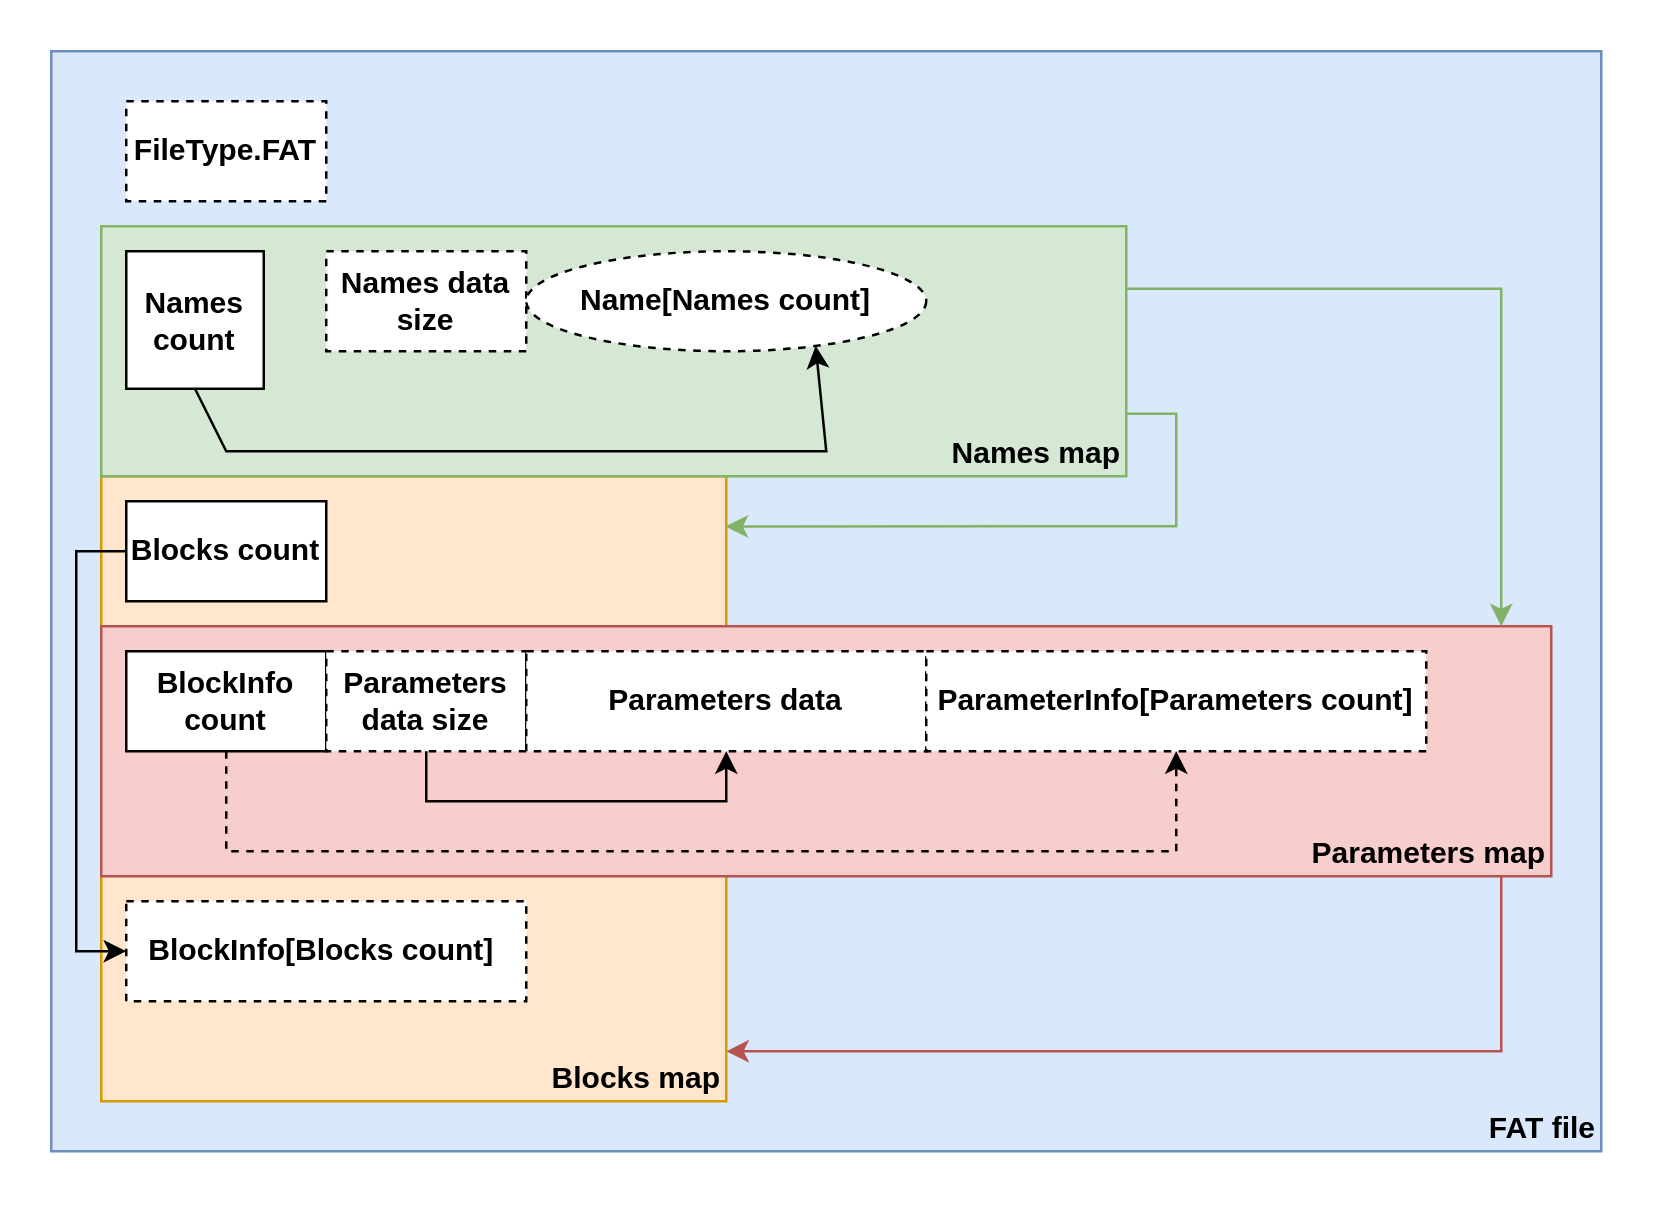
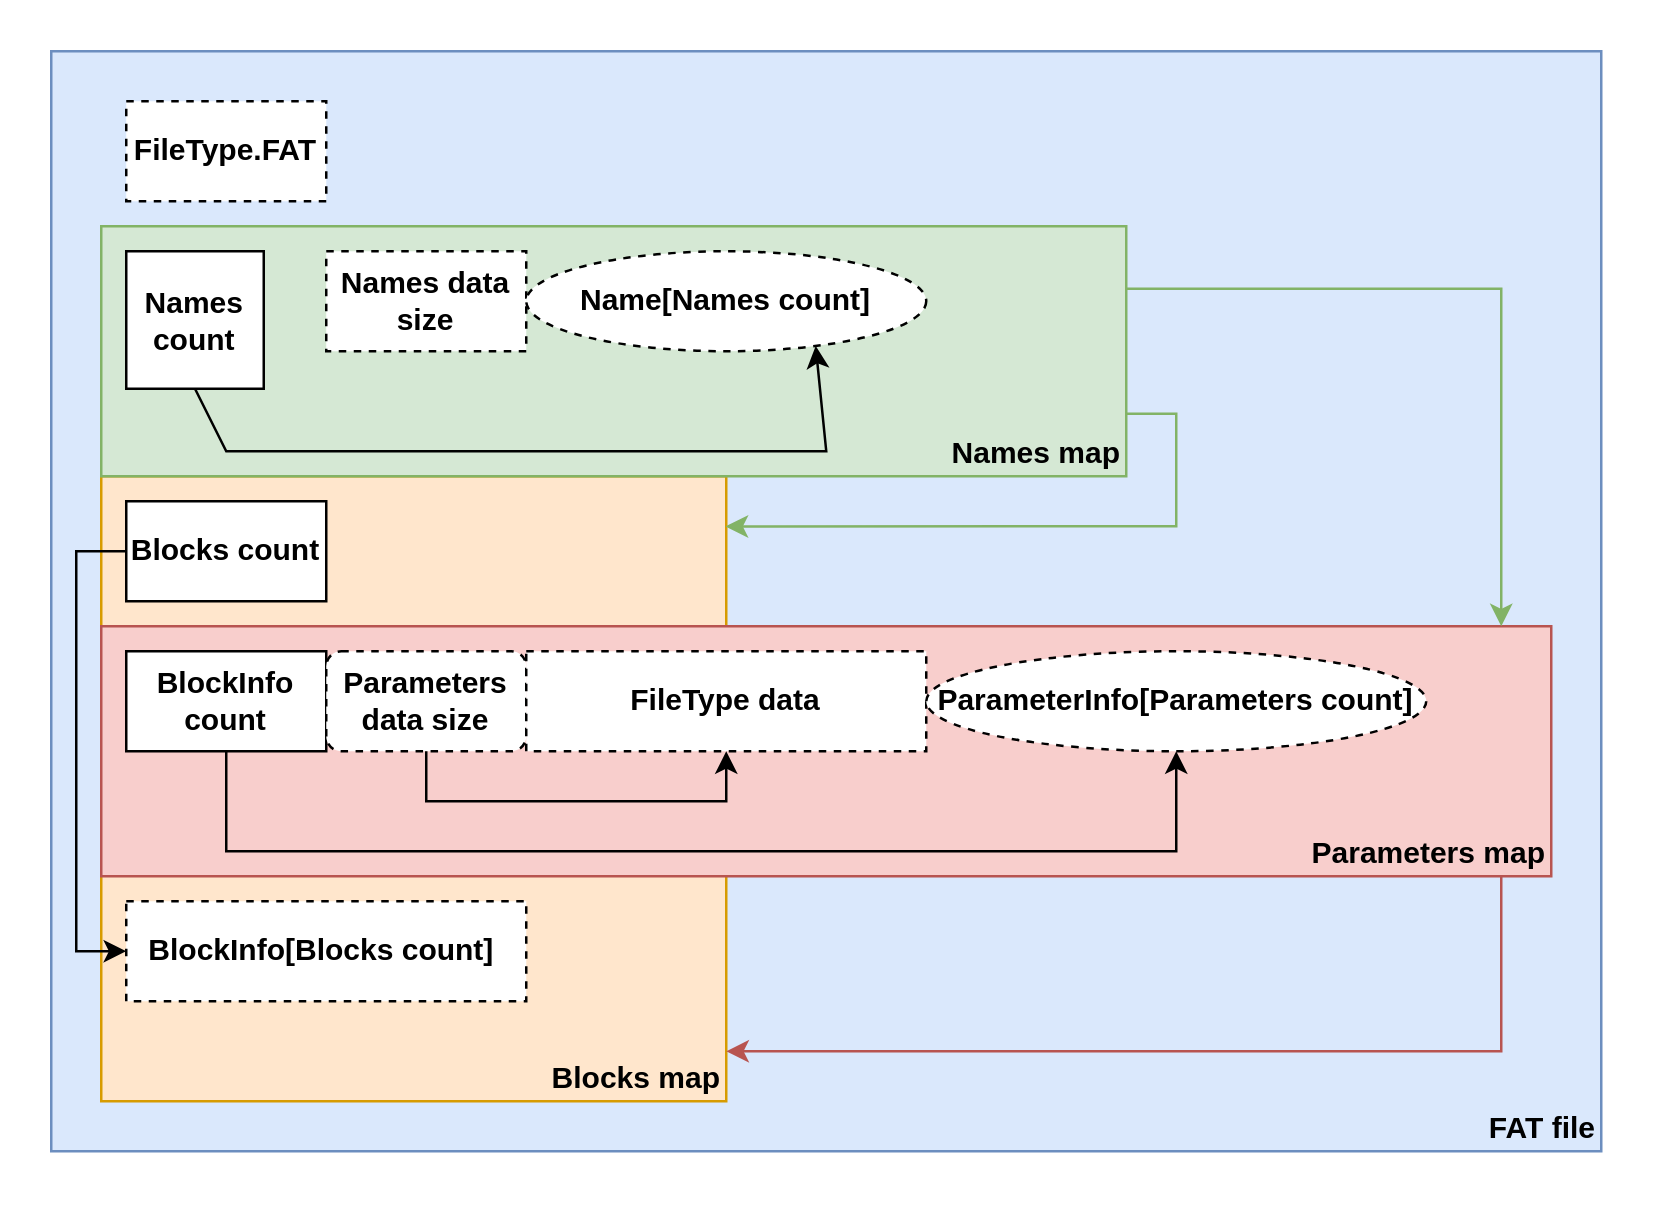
node "Parameters data size": shape rectangle -> rounded rectangle
node "Parameters data": label "Parameters data" -> "FileType data"
node "ParameterInfo[Parameters count]": shape rectangle -> ellipse
edge "BlockInfo count" -> "ParameterInfo[Parameters count]": style dashed -> solid
